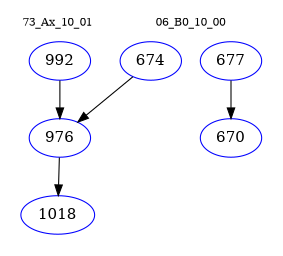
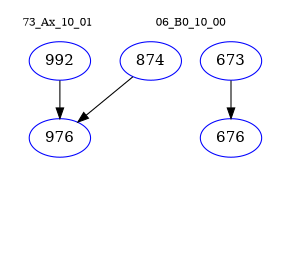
node "674": label "674" -> "874"
node "677": label "677" -> "673"
node "670": label "670" -> "676"
node "1018": removed
